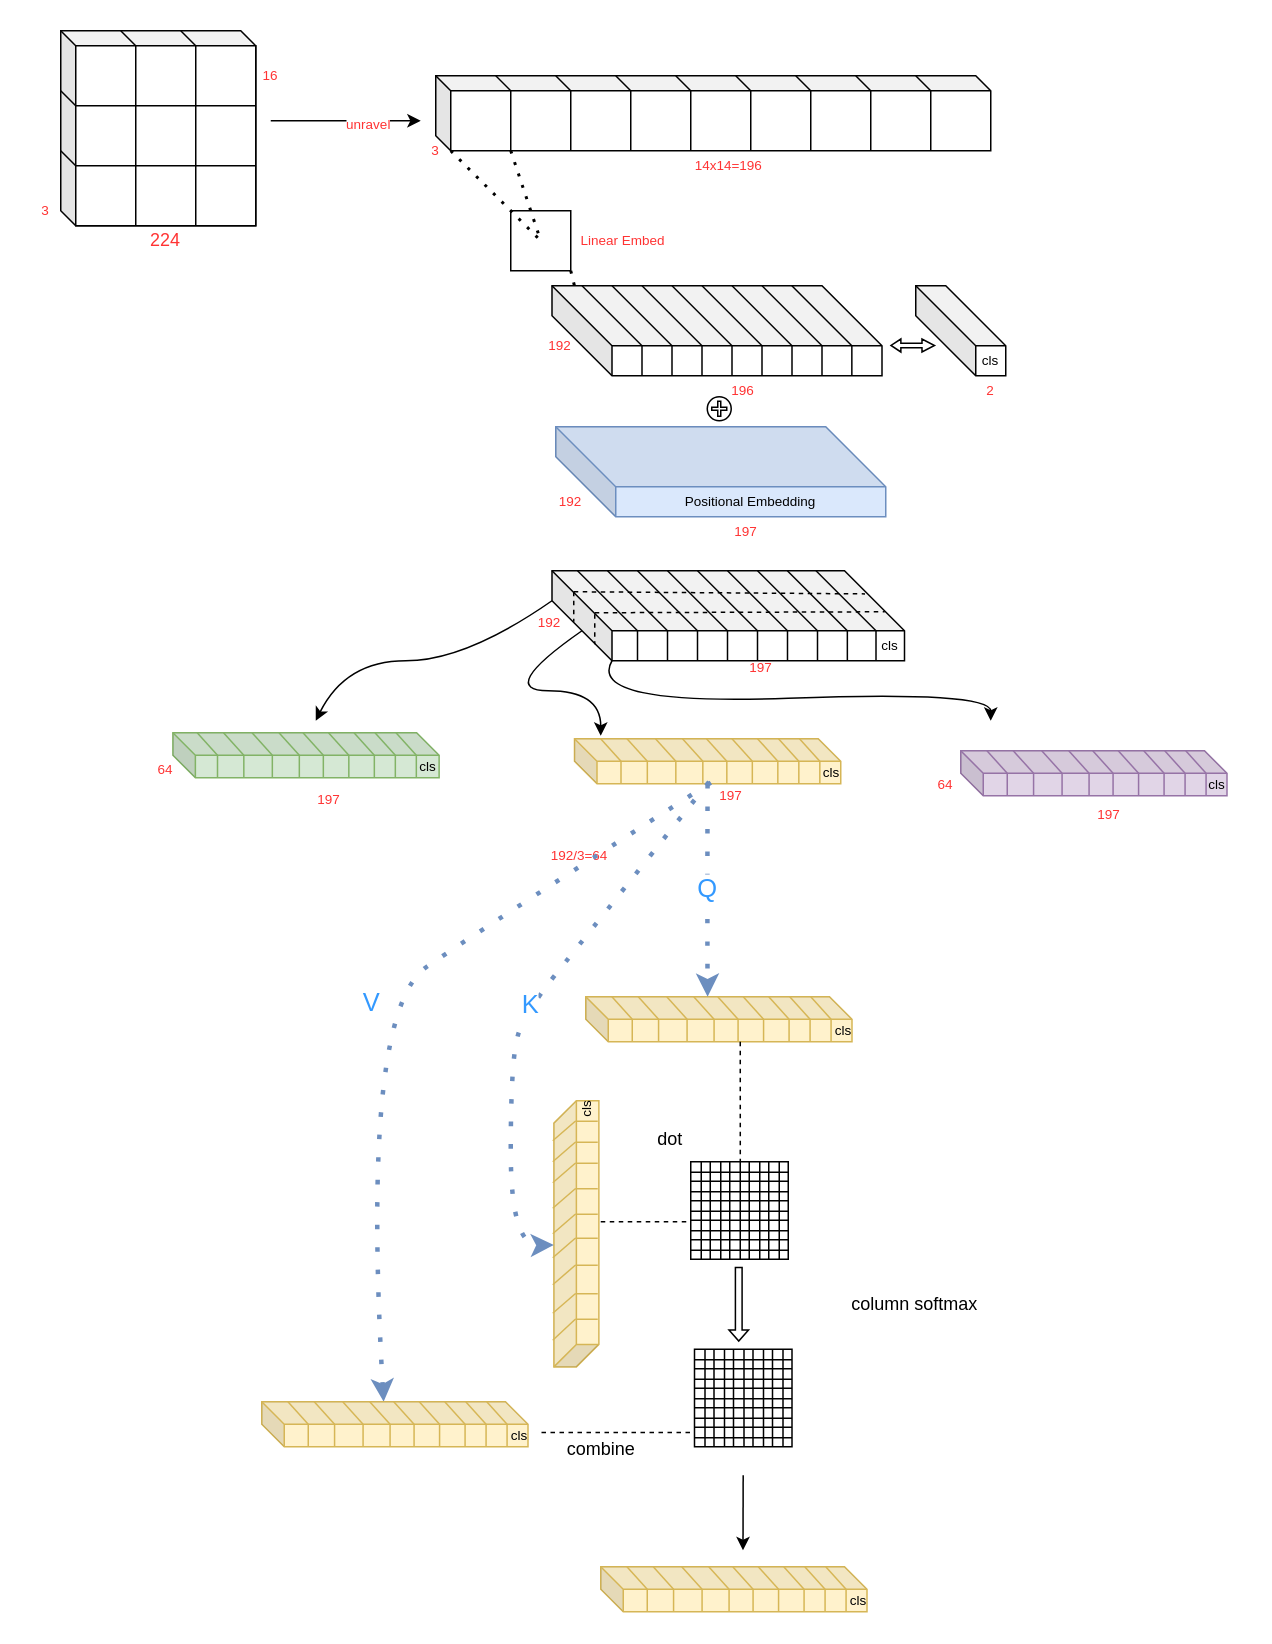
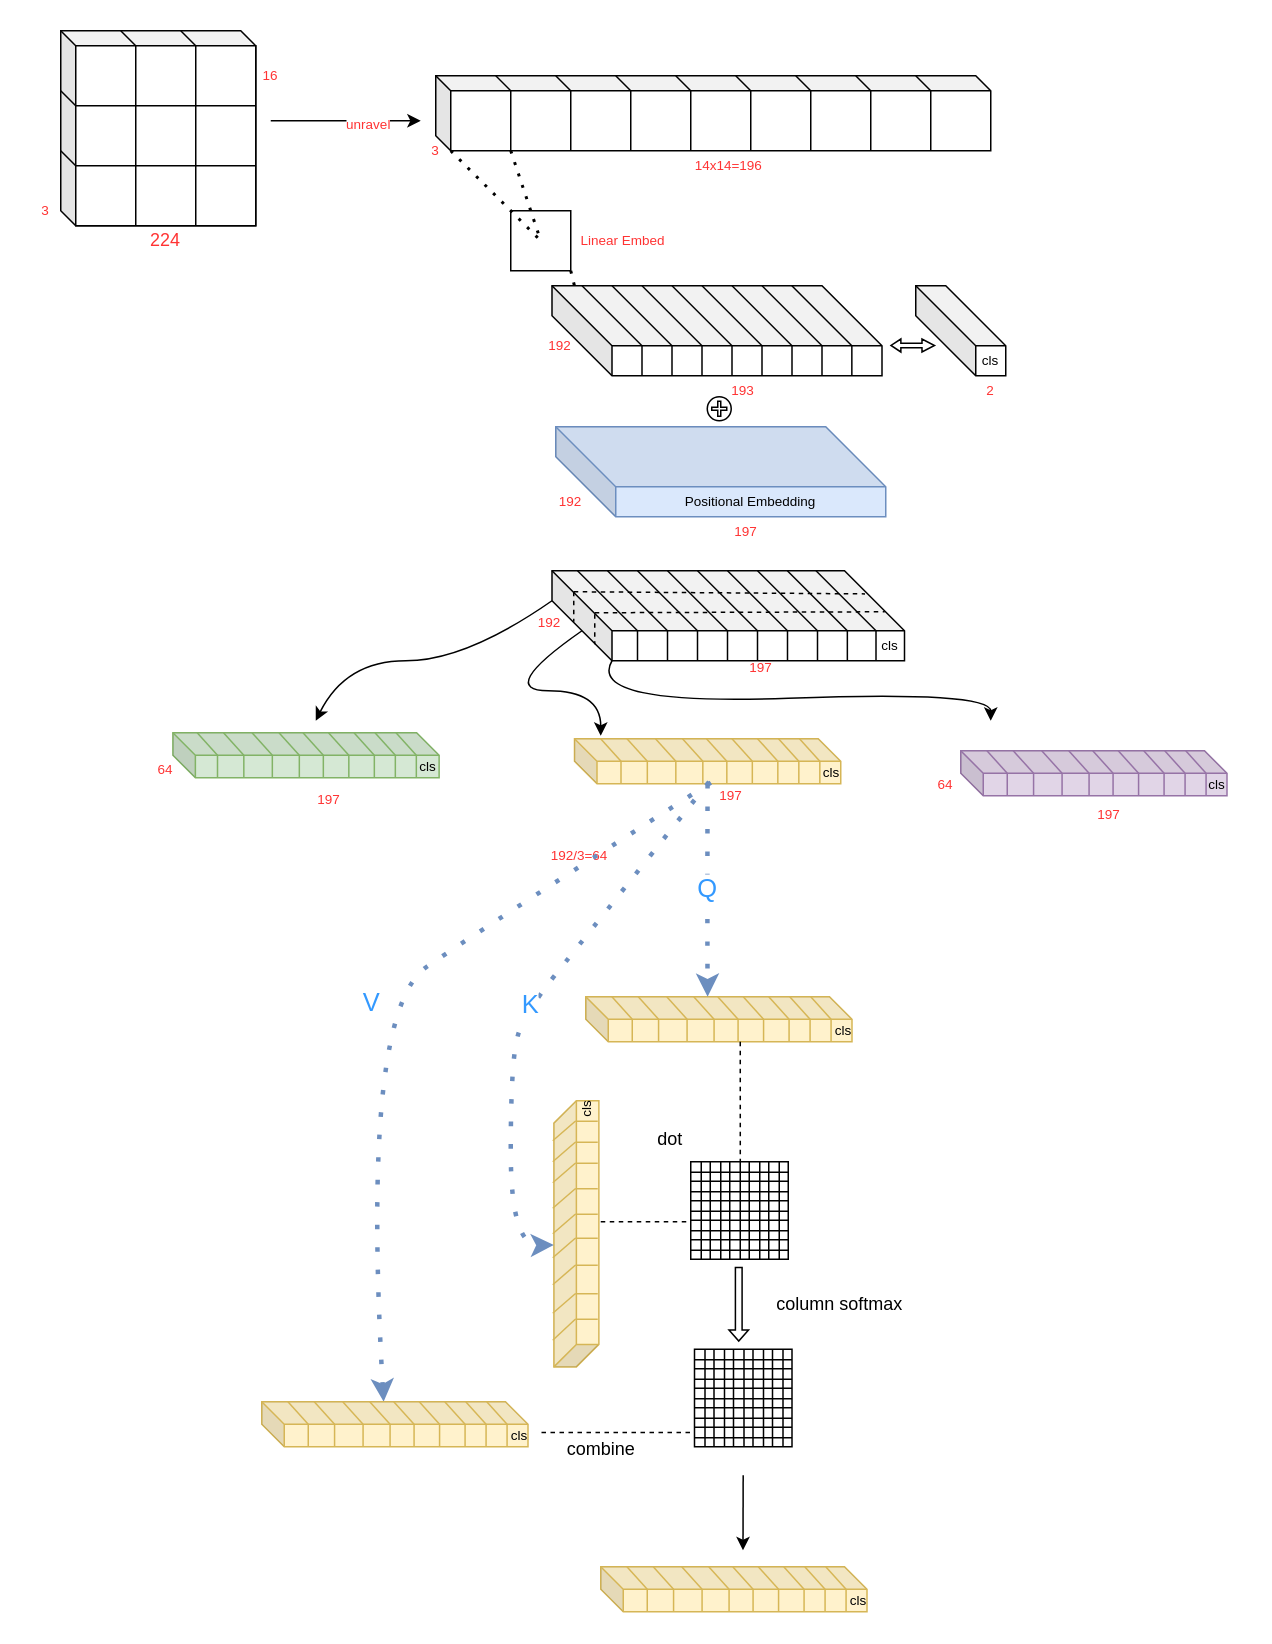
node "196": label "196" -> "193"
node "column softmax": moved (915, 1304) -> (840, 1304)
